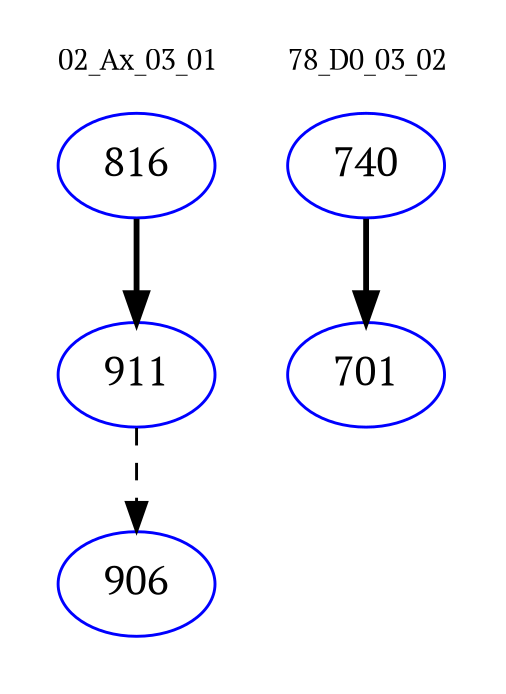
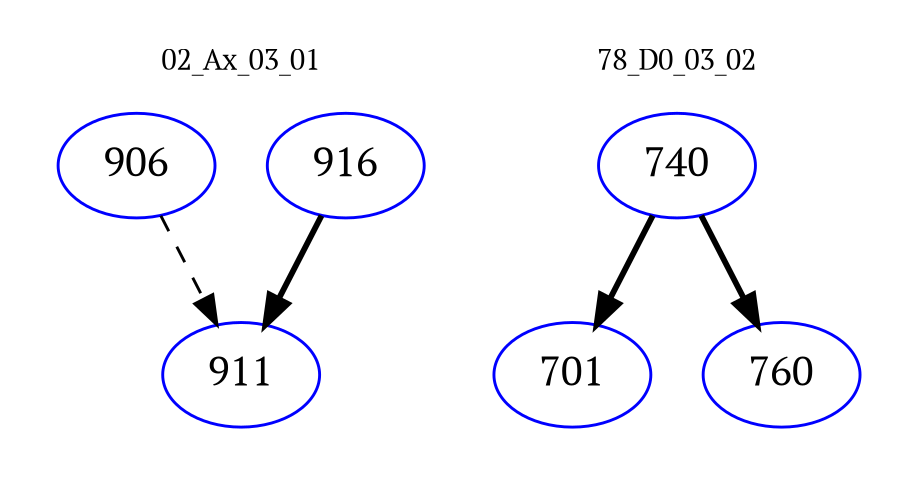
node "816": label "816" -> "916"
node "760": added
edge "911" -> "906": reversed
